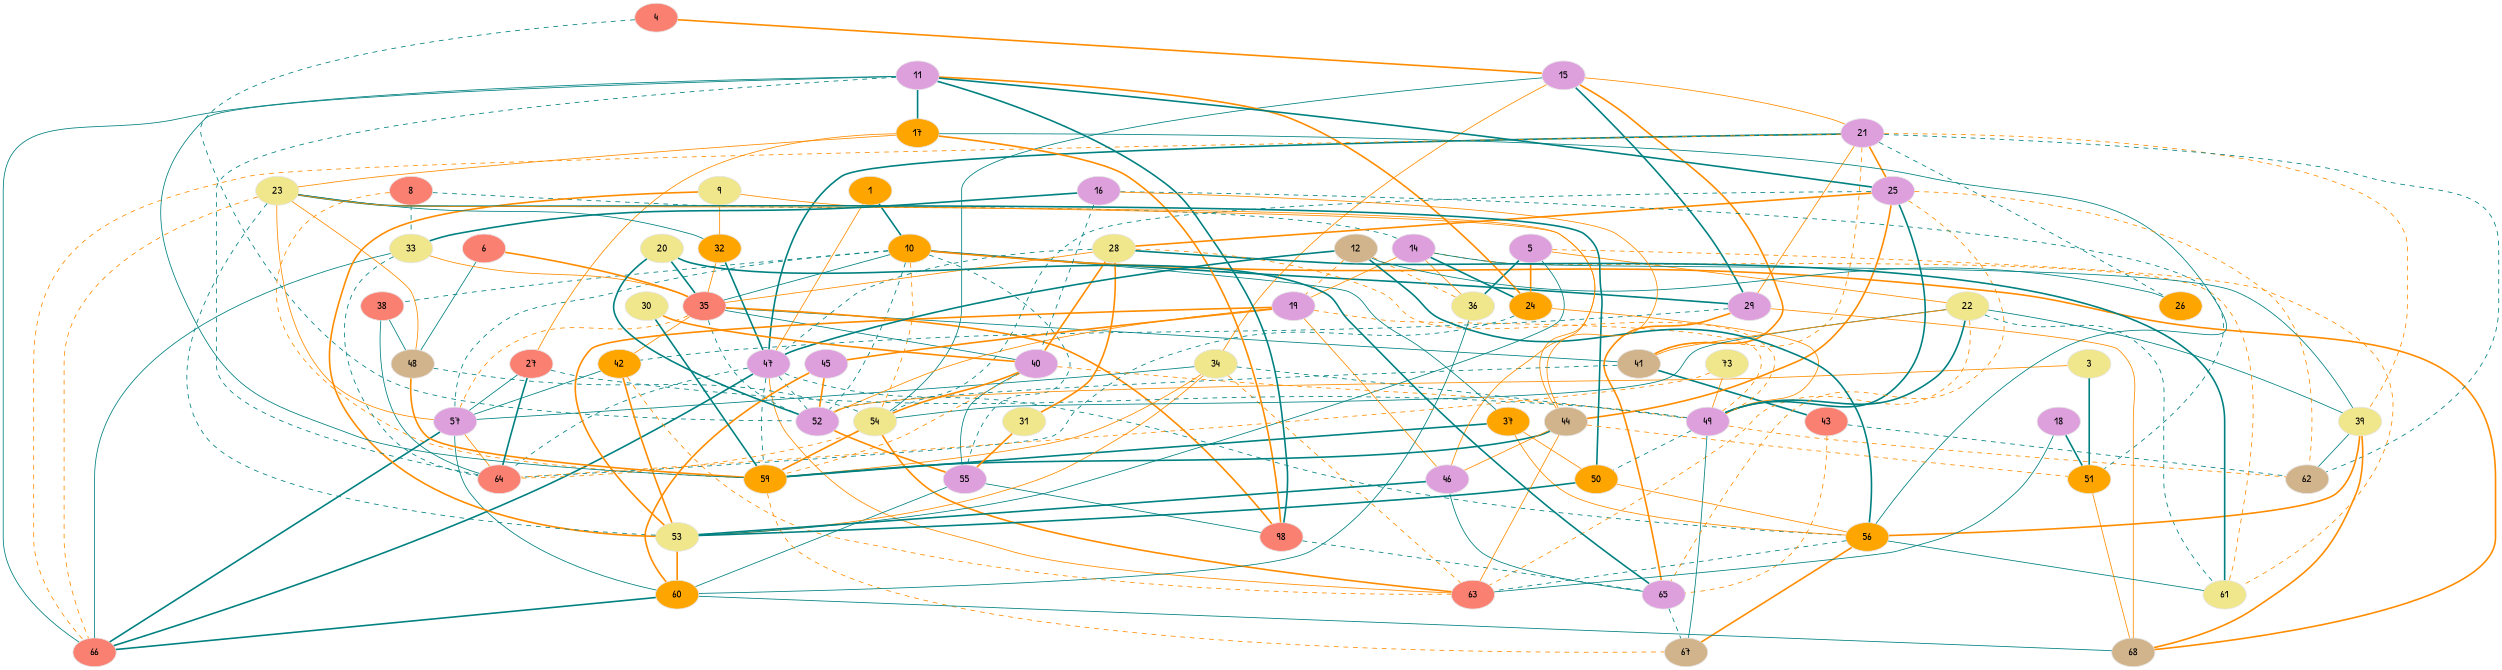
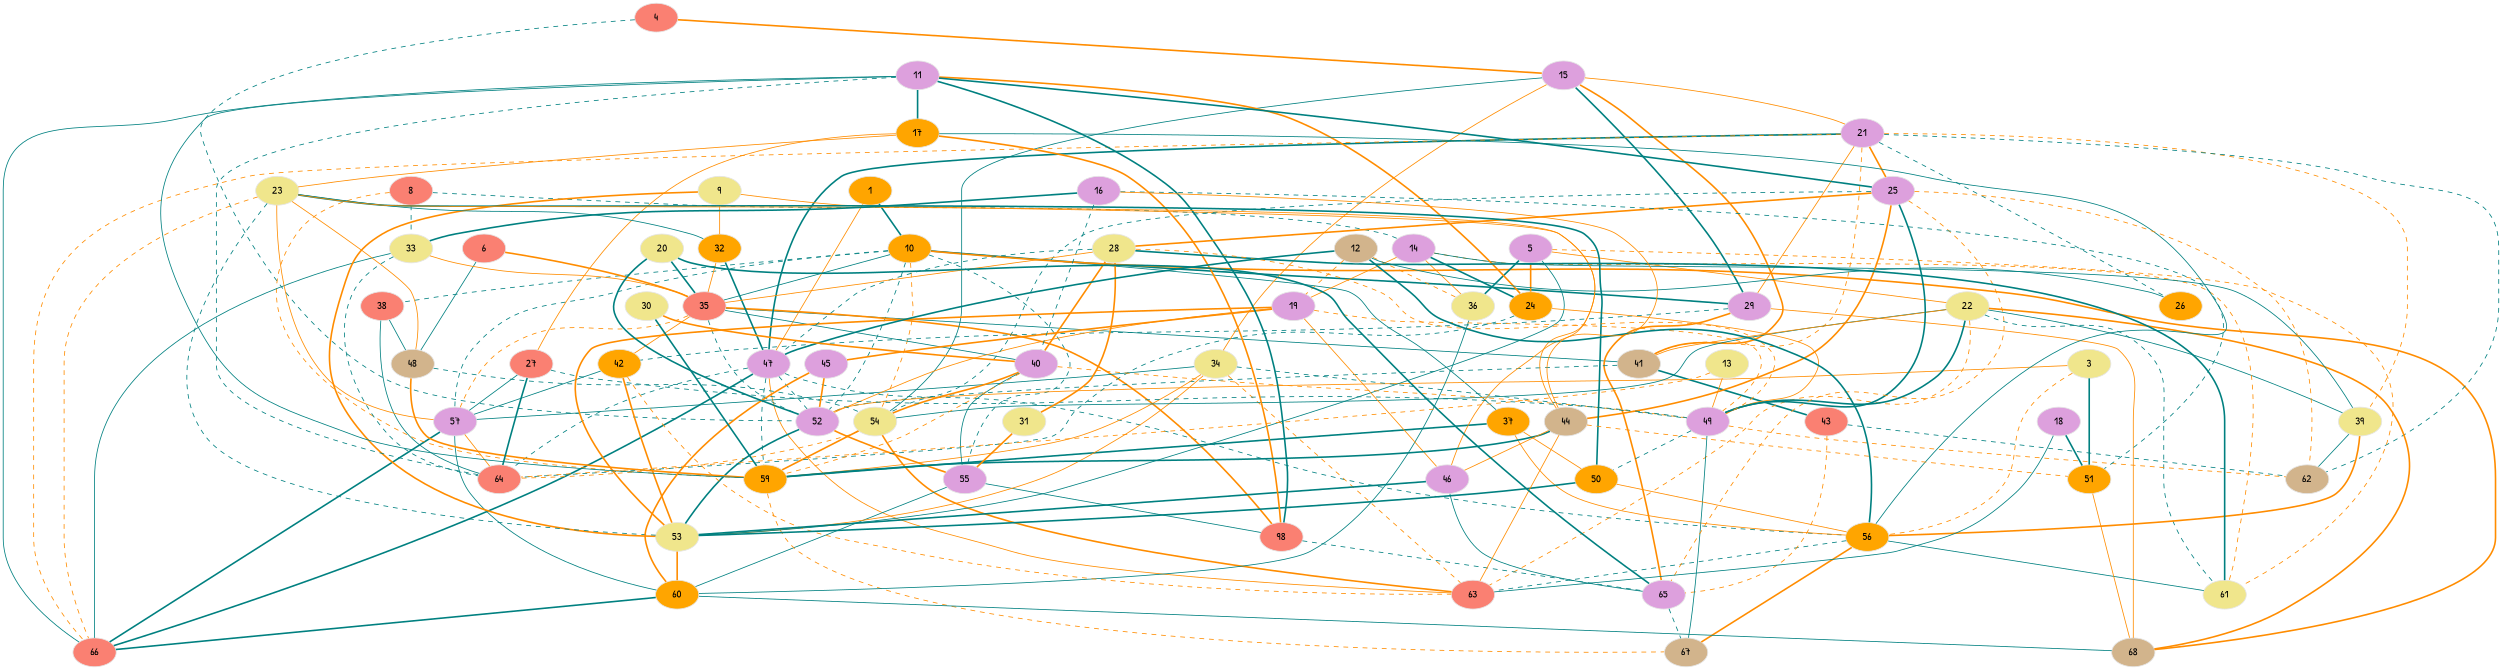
node "73": label "73" -> "13"
edge "52" -- "53": added
edge "3" -- "56": added
edge "39" -- "68": now "22" -- "68"
